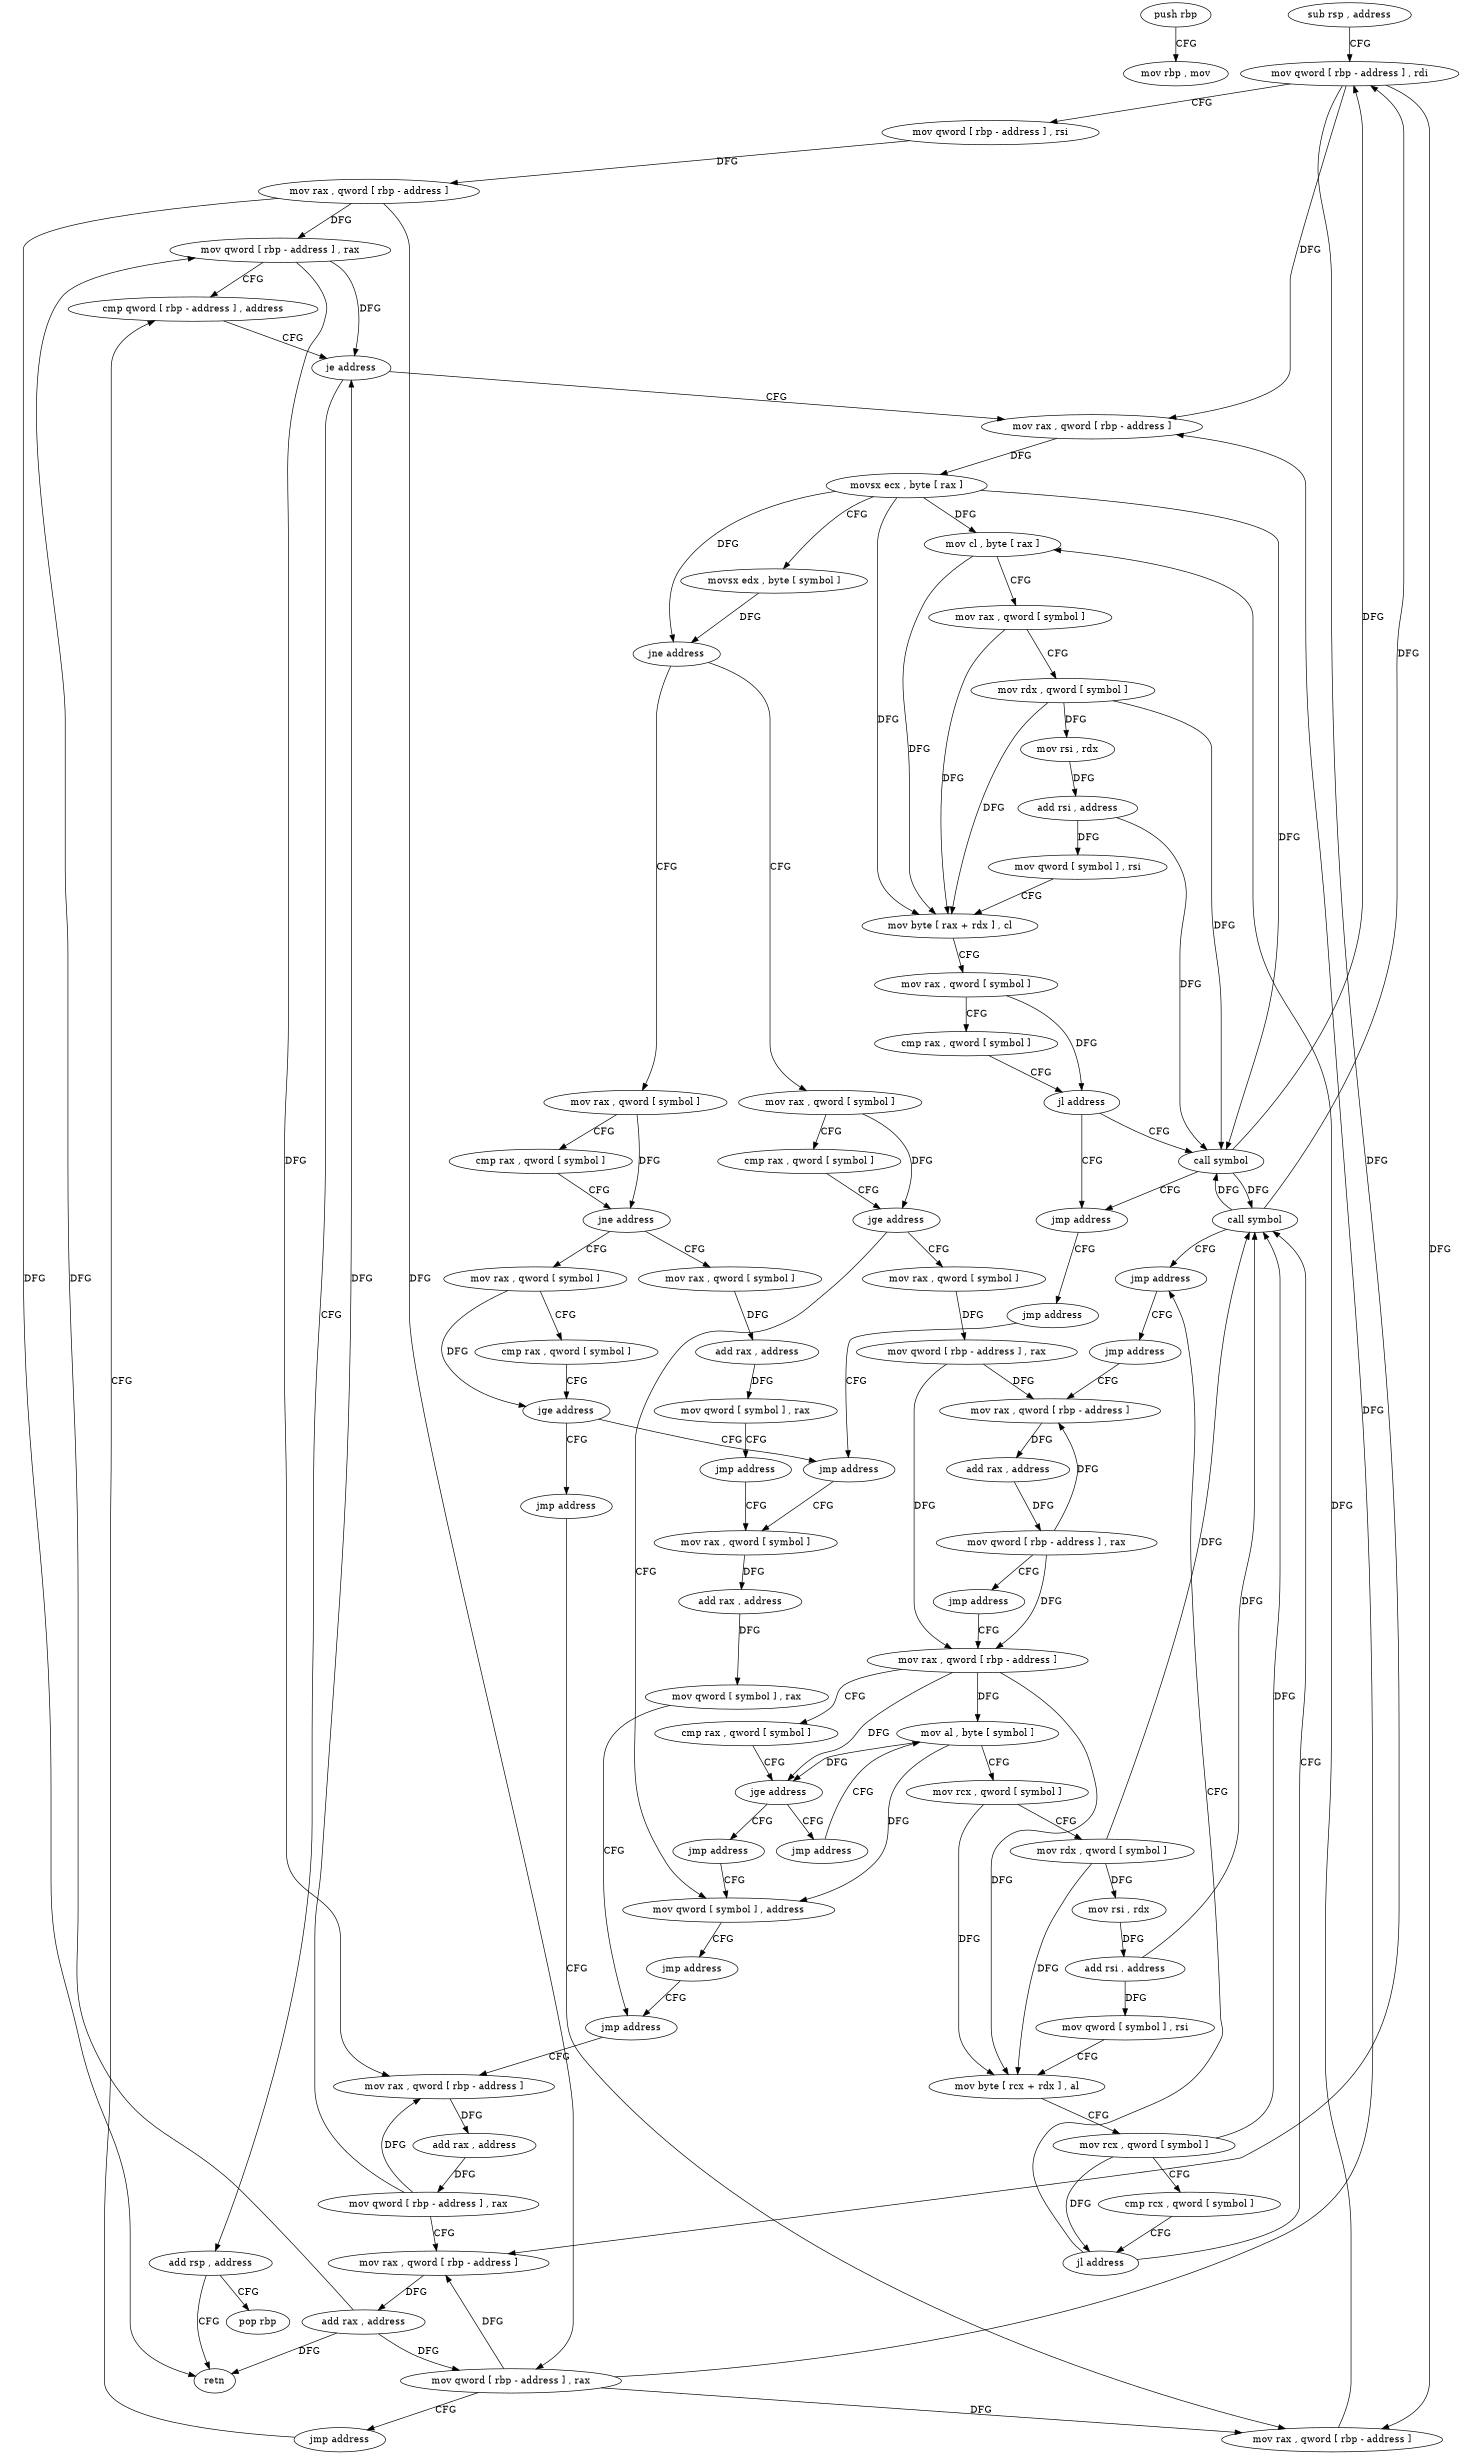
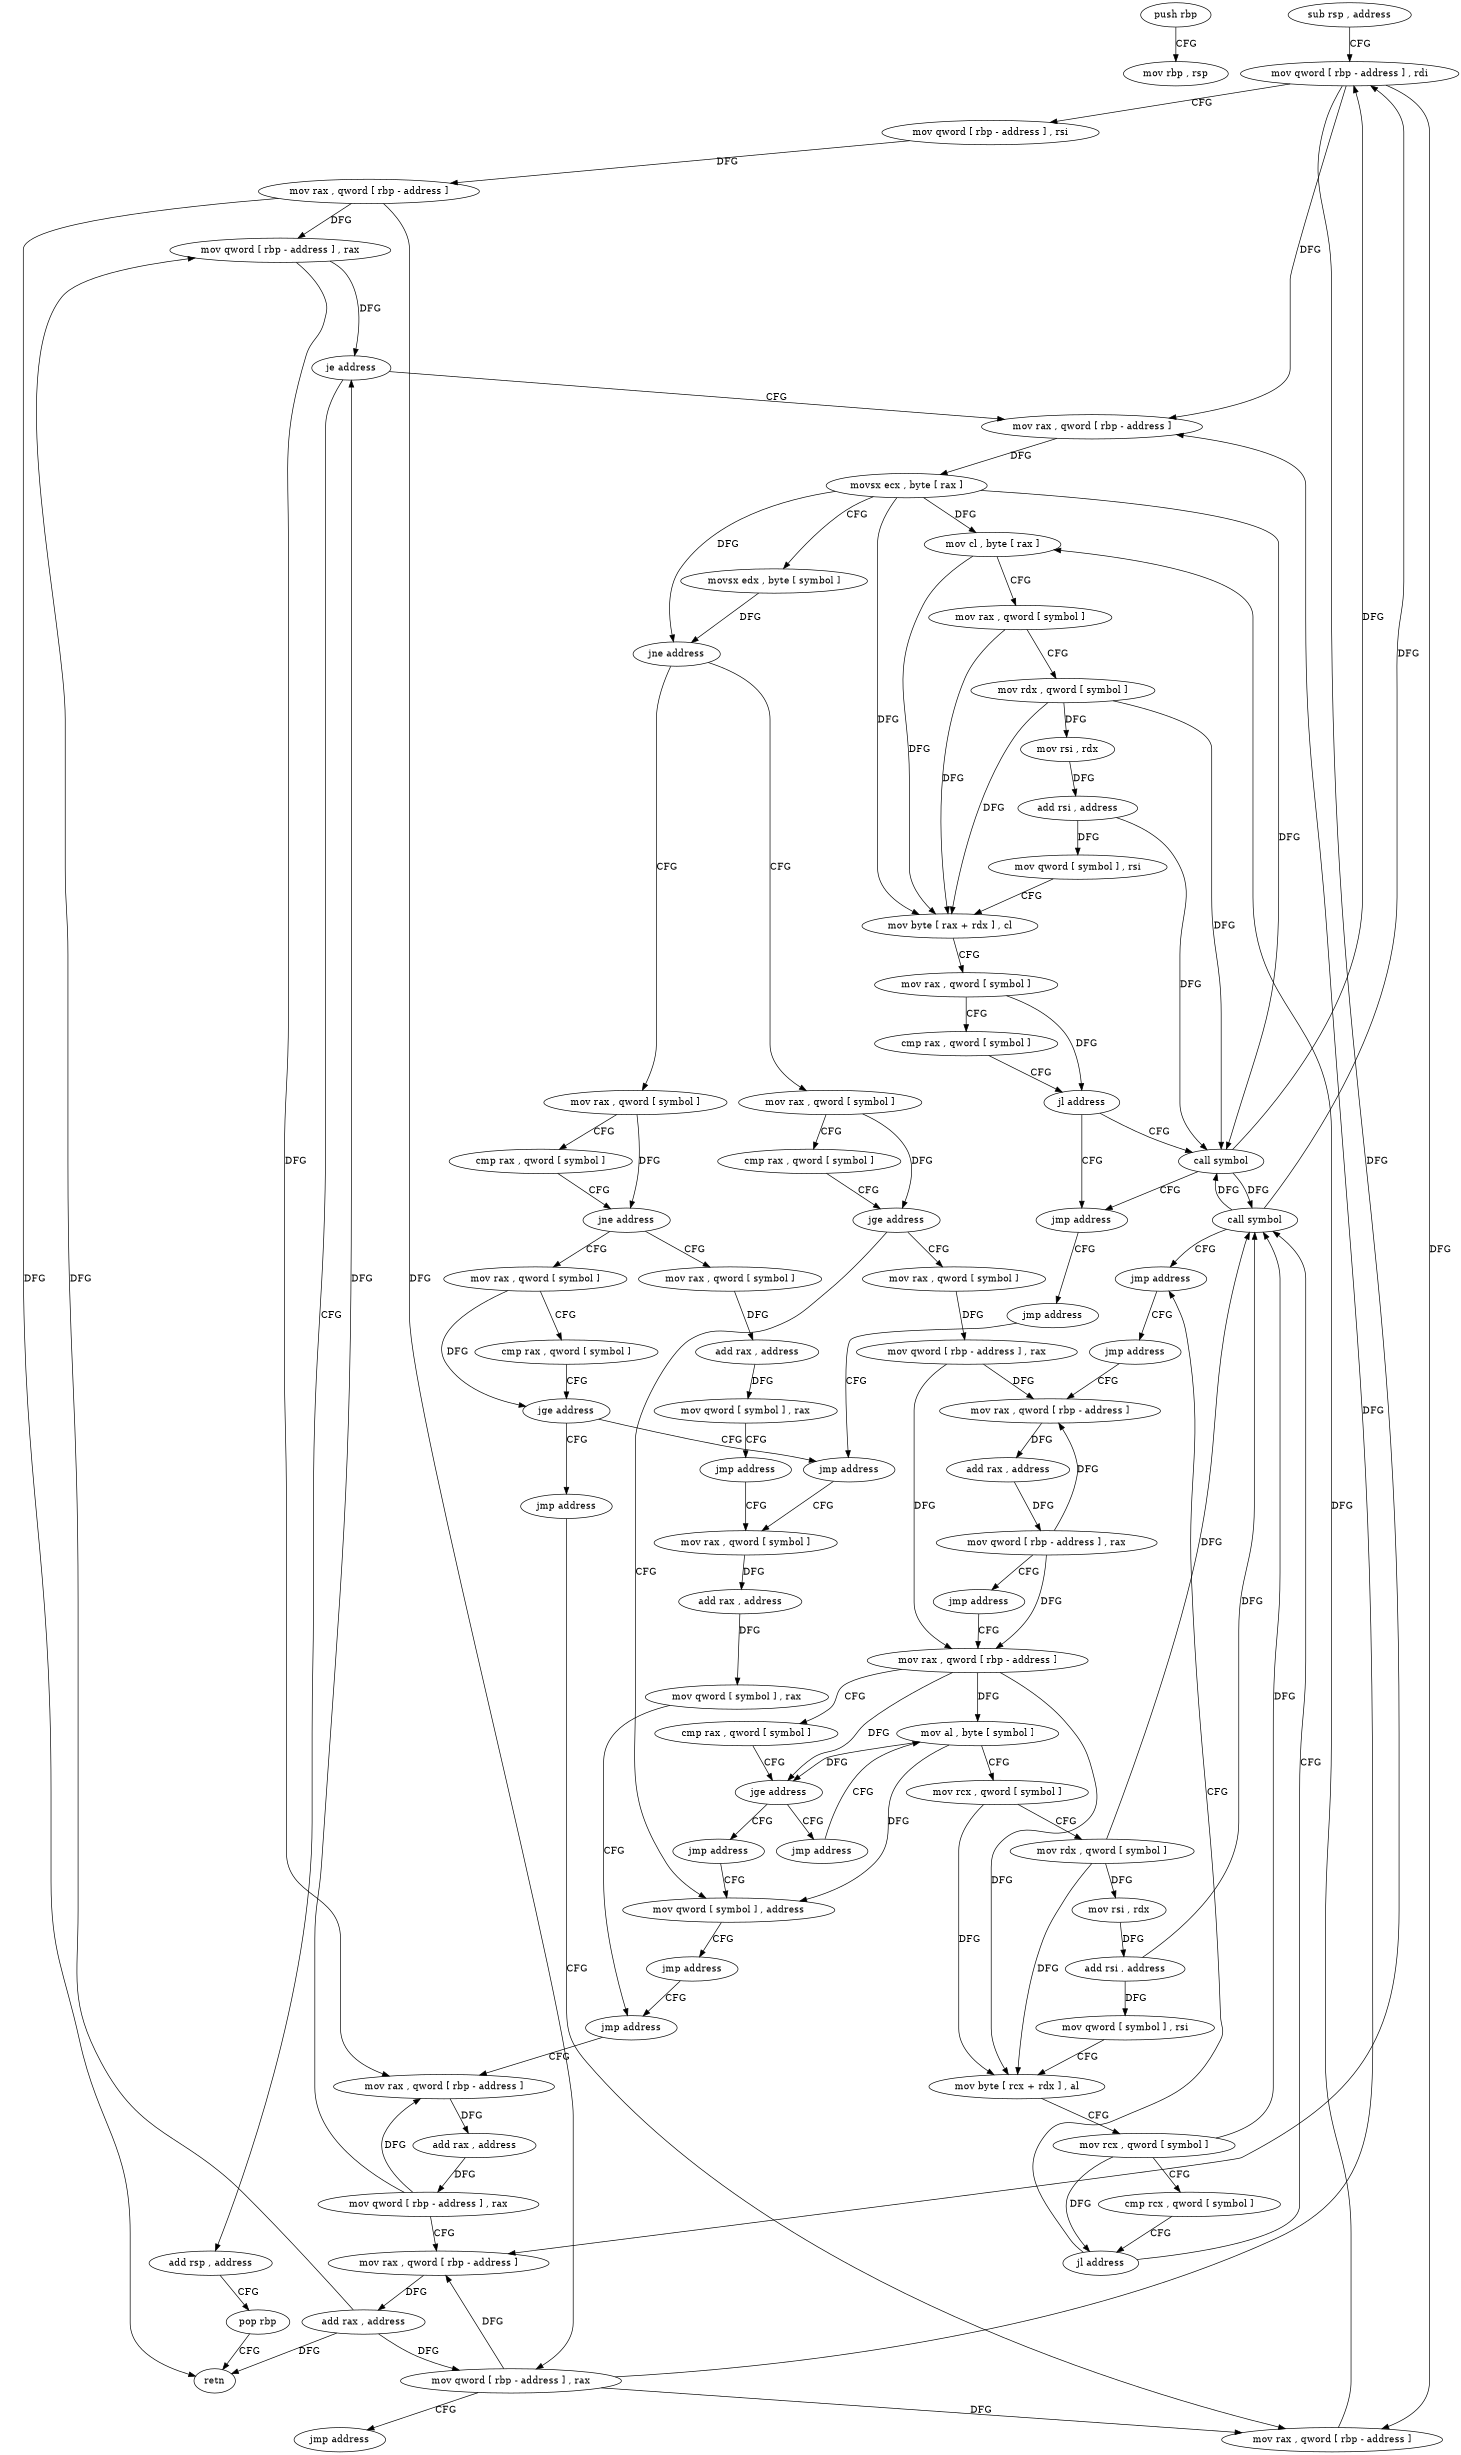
node "mov rbp , mov": label "mov rbp , mov" -> "mov rbp , rsp"
node "cmp qword [ rbp - address ] , address": removed
edge "add rsp , address" -> "retn": now "pop rbp" -> "retn"
